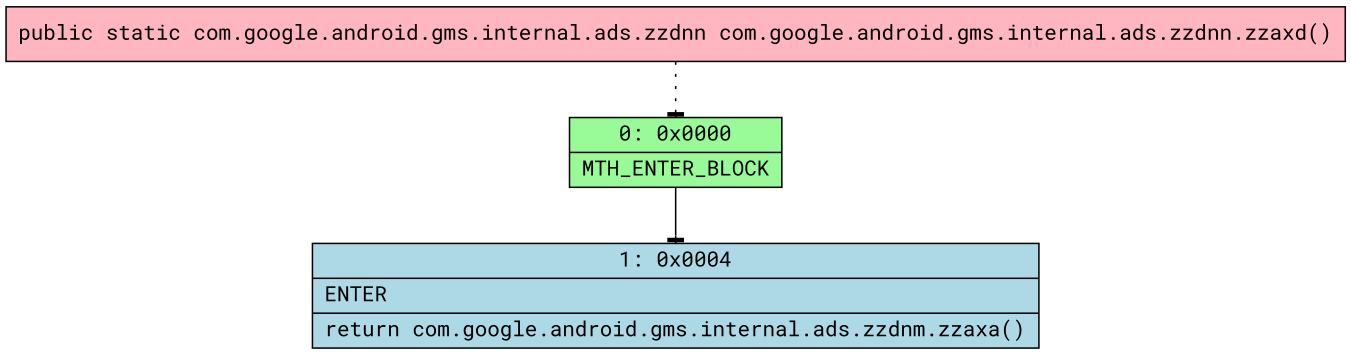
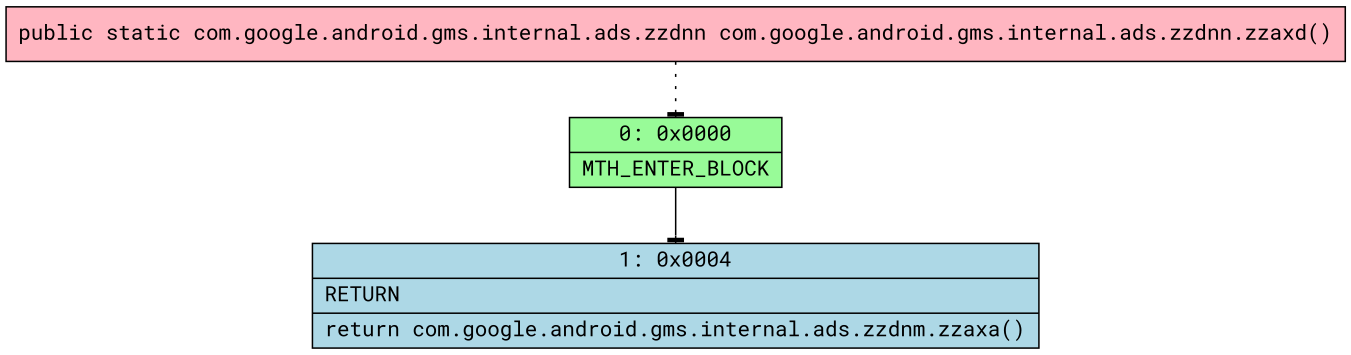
node "1: 0x0004": text "ENTER" -> "RETURN"
